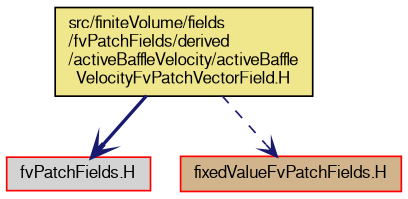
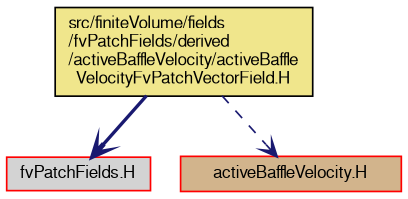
node "fixedValueFvPatchFields.H": label "fixedValueFvPatchFields.H" -> "activeBaffleVelocity.H"
